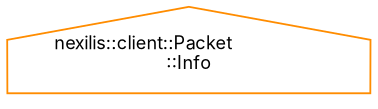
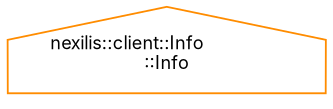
node "nexilis::client::Packet ::Info": label "nexilis::client::Packet ::Info" -> "nexilis::client::Info ::Info"
